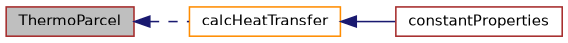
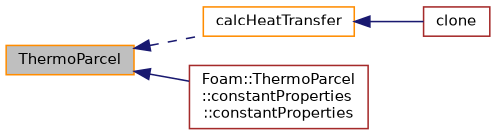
node "ThermoParcel": color brown -> darkorange
node "constantProperties": label "constantProperties" -> "clone"
node "Foam::ThermoParcel ::constantProperties ::constantProperties": added
